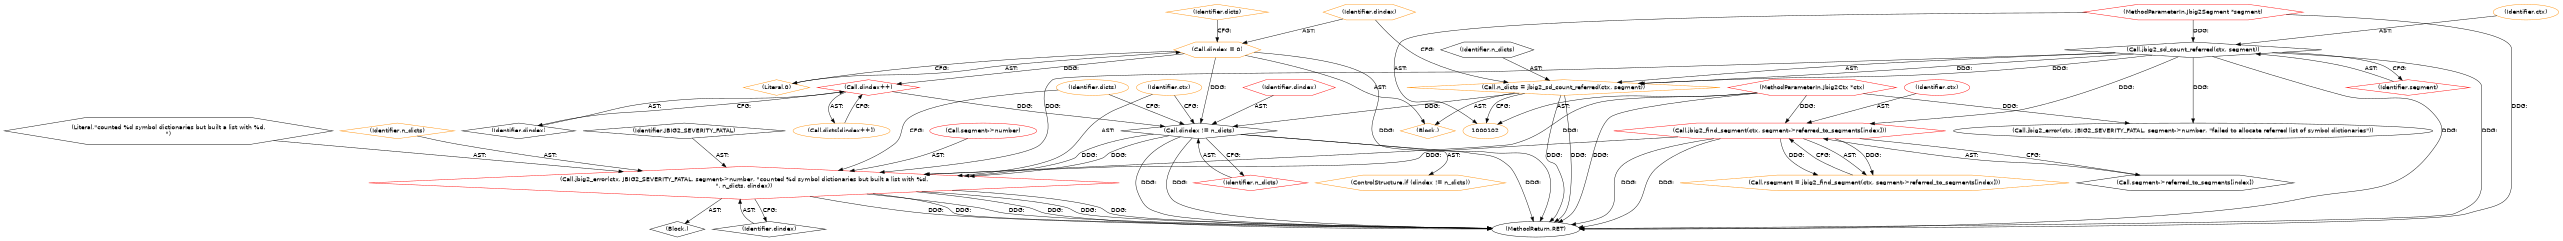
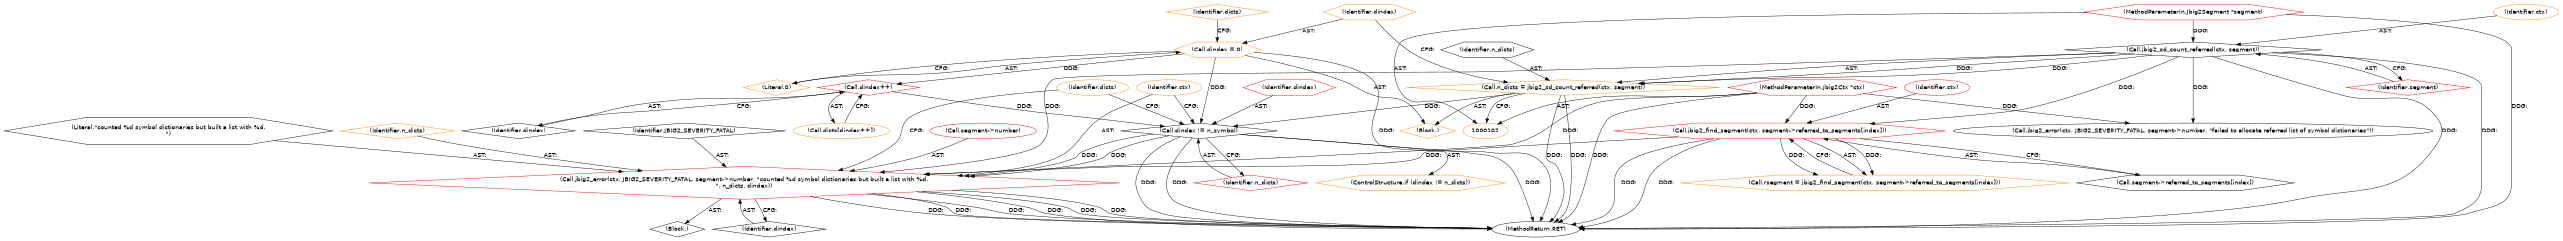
node "(Call,dindex != n_dicts)": label "(Call,dindex != n_dicts)" -> "(Call,dindex != n_symbol)"
